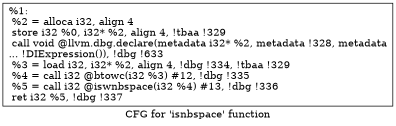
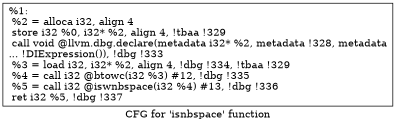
node "%1:": text "... !DIExpression()), !dbg !633" -> "... !DIExpression()), !dbg !333"
